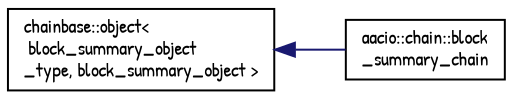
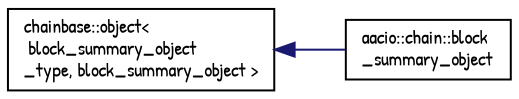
node "aacio::chain::block _summary_chain": label "aacio::chain::block _summary_chain" -> "aacio::chain::block _summary_object"
